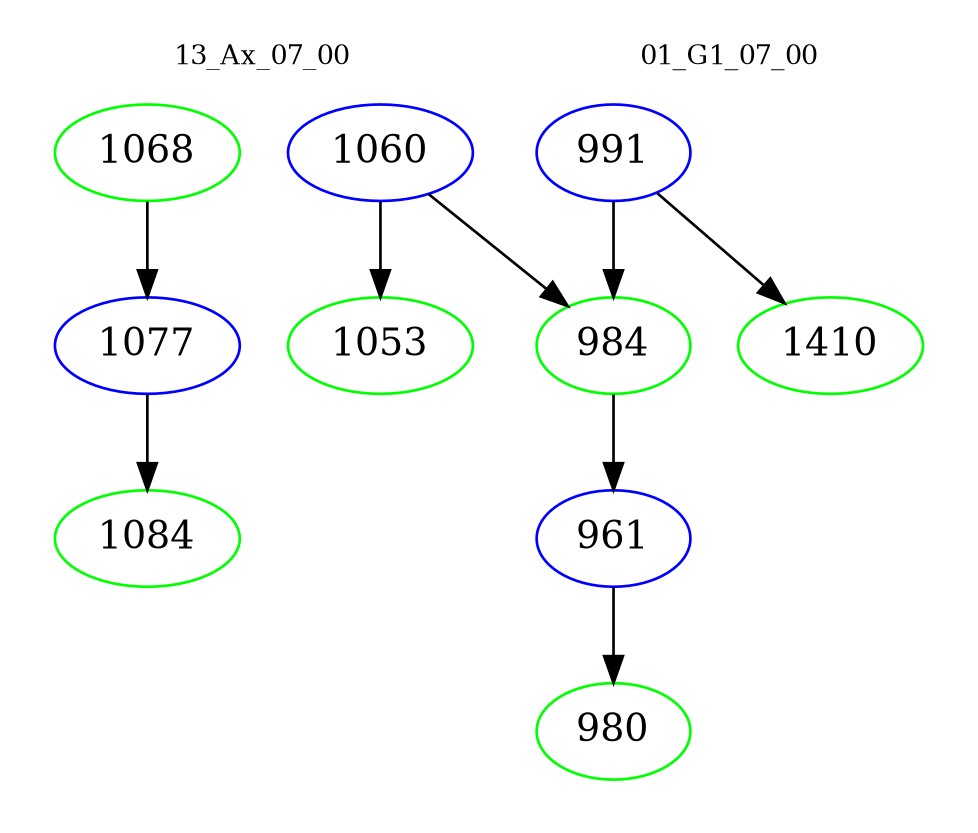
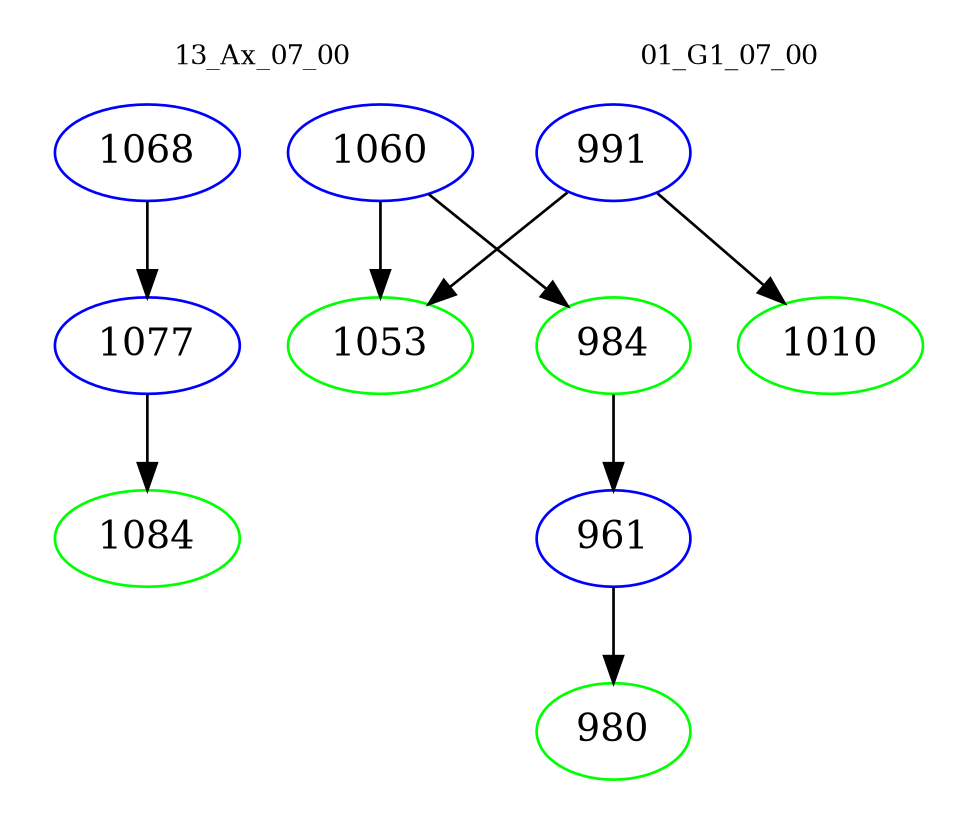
node "1068": color green -> blue
edge "991" -> "984": now "991" -> "1053"
node "1410": label "1410" -> "1010"
